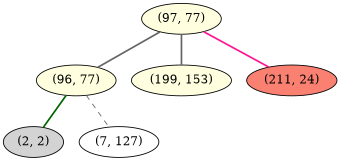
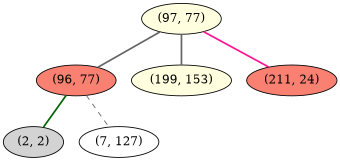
node "(96, 77)": fillcolor lightyellow -> salmon
